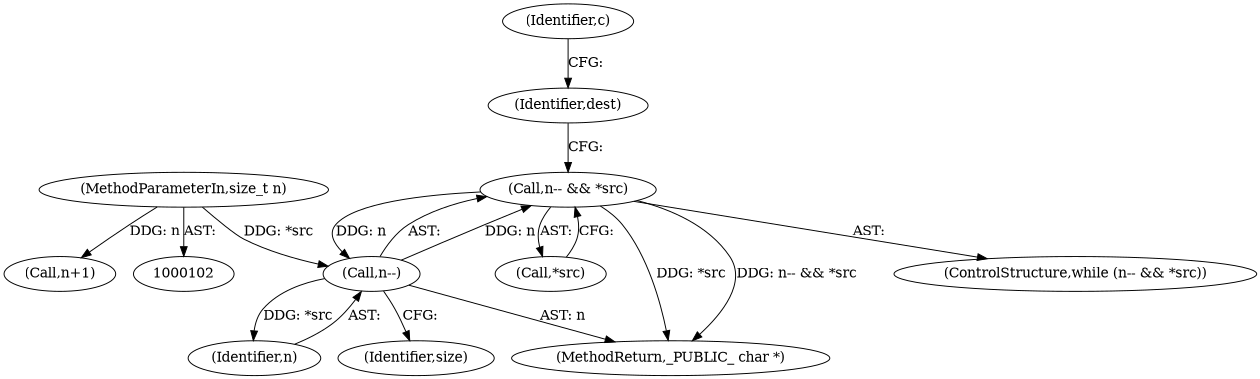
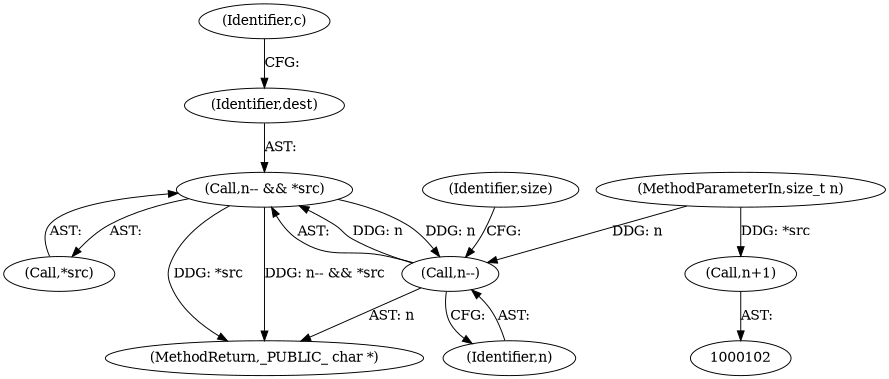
edge "(Identifier,dest)" -> "(Call,n-- && *src)": label "CFG: " -> "AST: "
edge "(MethodParameterIn,size_t n)" -> "1000102": now "(Call,n+1)" -> "1000102"
edge "(MethodParameterIn,size_t n)" -> "(Call,n+1)": label "DDG: n" -> "DDG: *src"
edge "(MethodParameterIn,size_t n)" -> "(Call,n--)": label "DDG: *src" -> "DDG: n"
edge "(Call,*src)" -> "(Call,n-- && *src)": label "CFG: " -> "AST: "
node "(ControlStructure,while (n-- && *src))": removed
edge "(Call,n--)" -> "(Identifier,size)": reversed
edge "(Call,n--)" -> "(Identifier,n)": label "DDG: *src" -> "CFG: "
